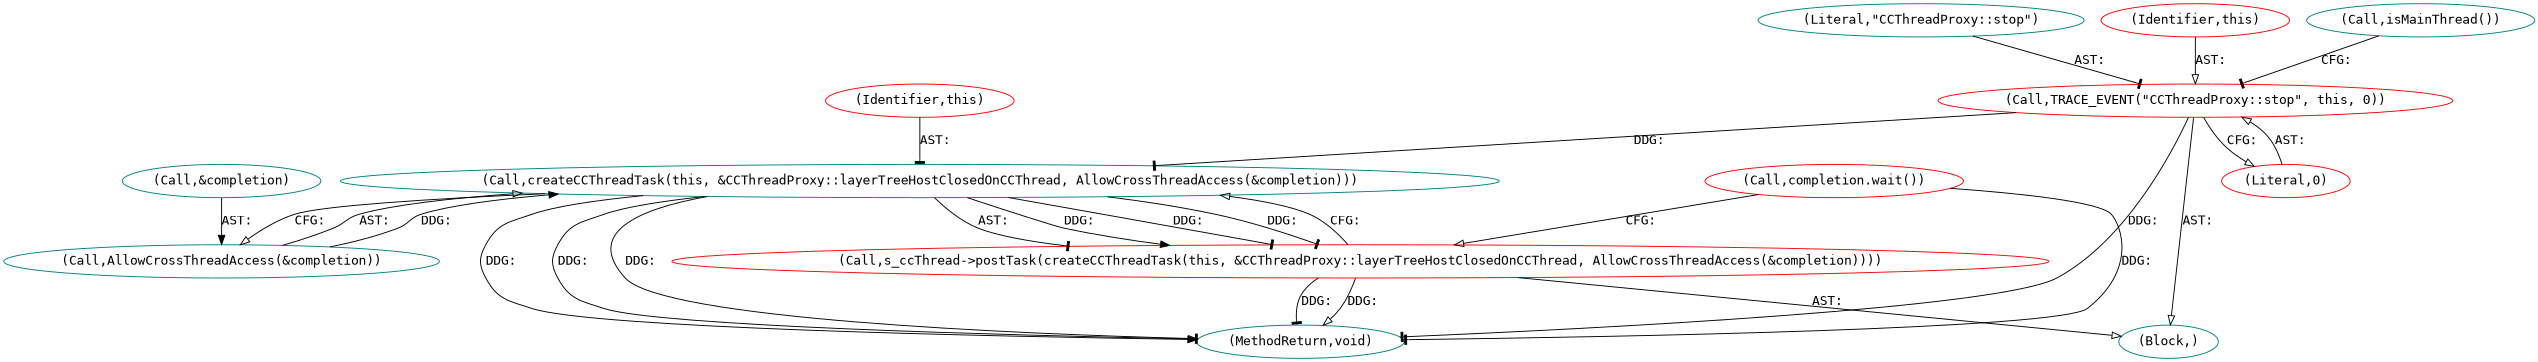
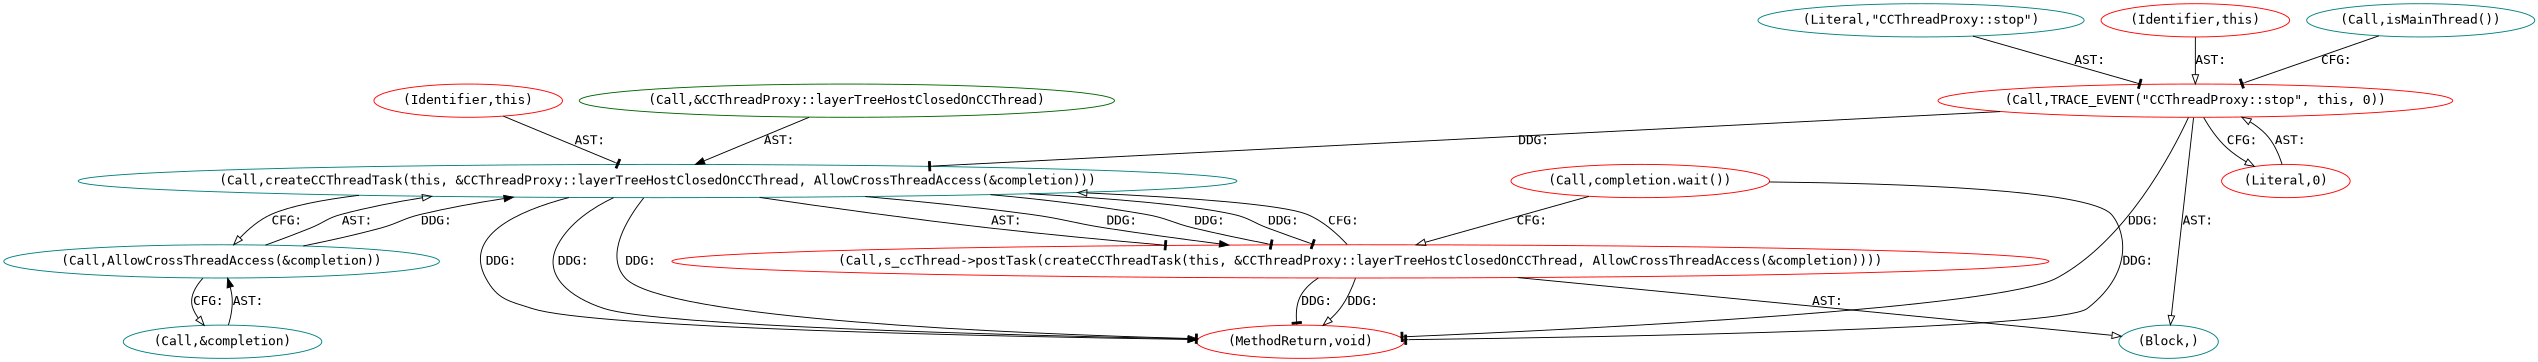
node "(Call,&CCThreadProxy::layerTreeHostClosedOnCCThread)": added
edge "(Call,AllowCrossThreadAccess(&completion))" -> "(Call,&completion)": added, label "CFG:"
node "(MethodReturn,void)": color teal -> red
